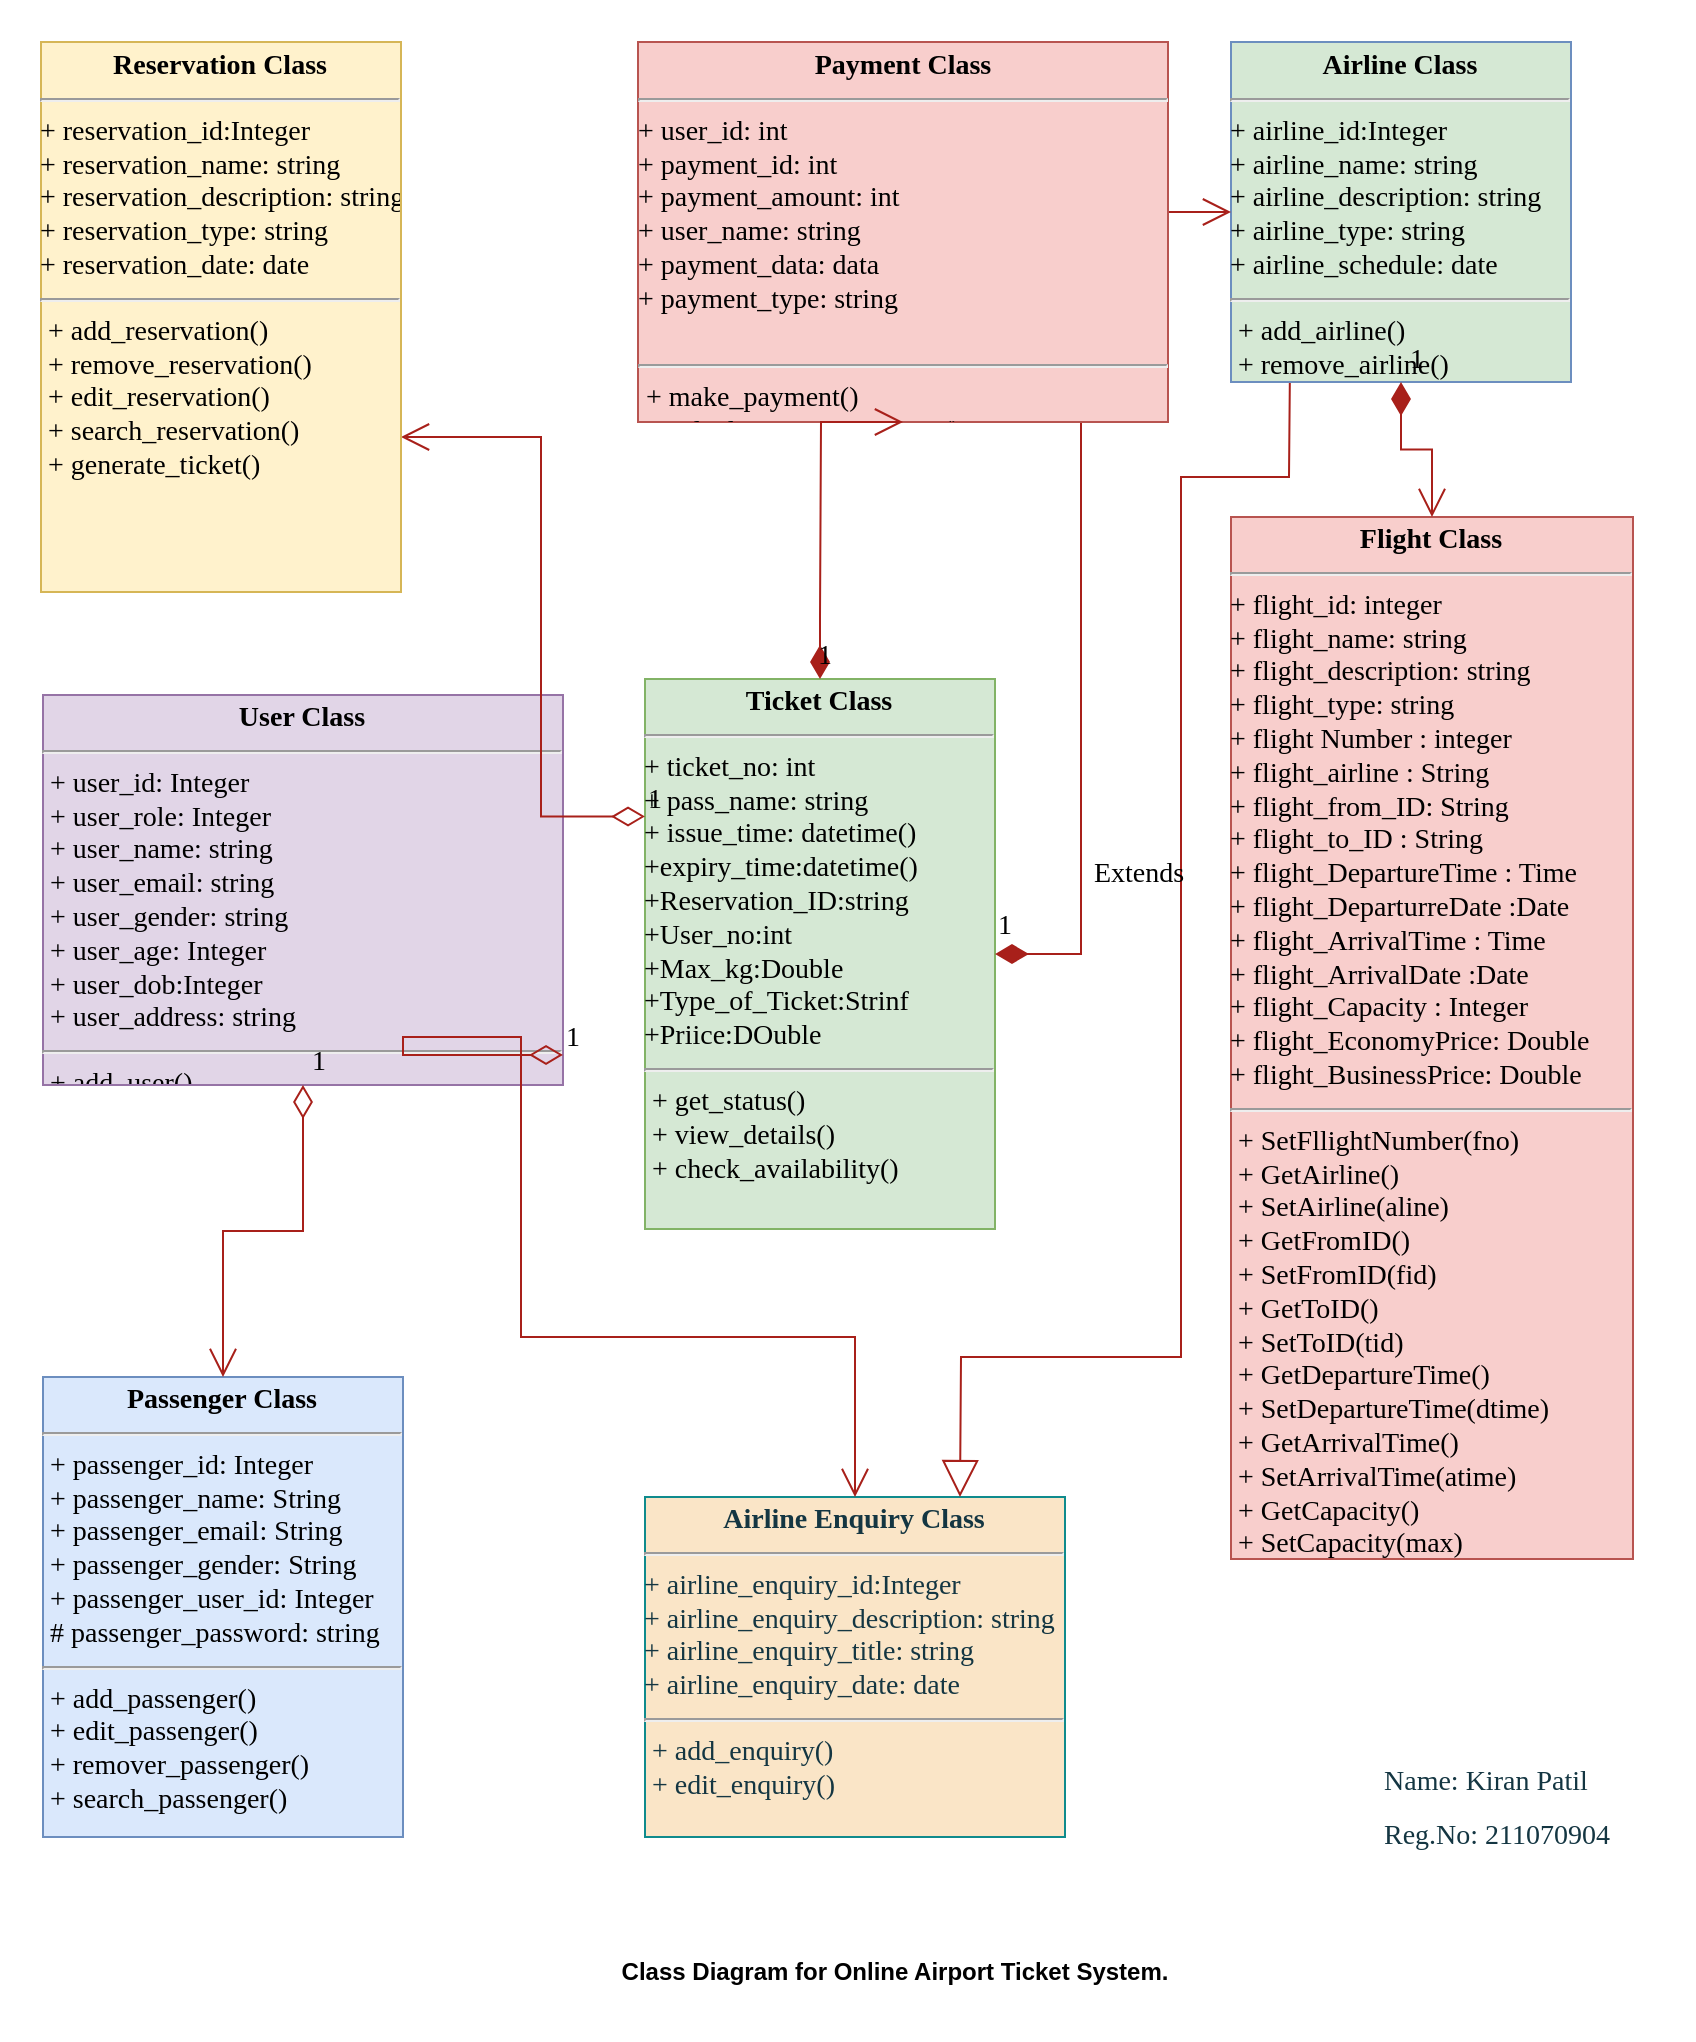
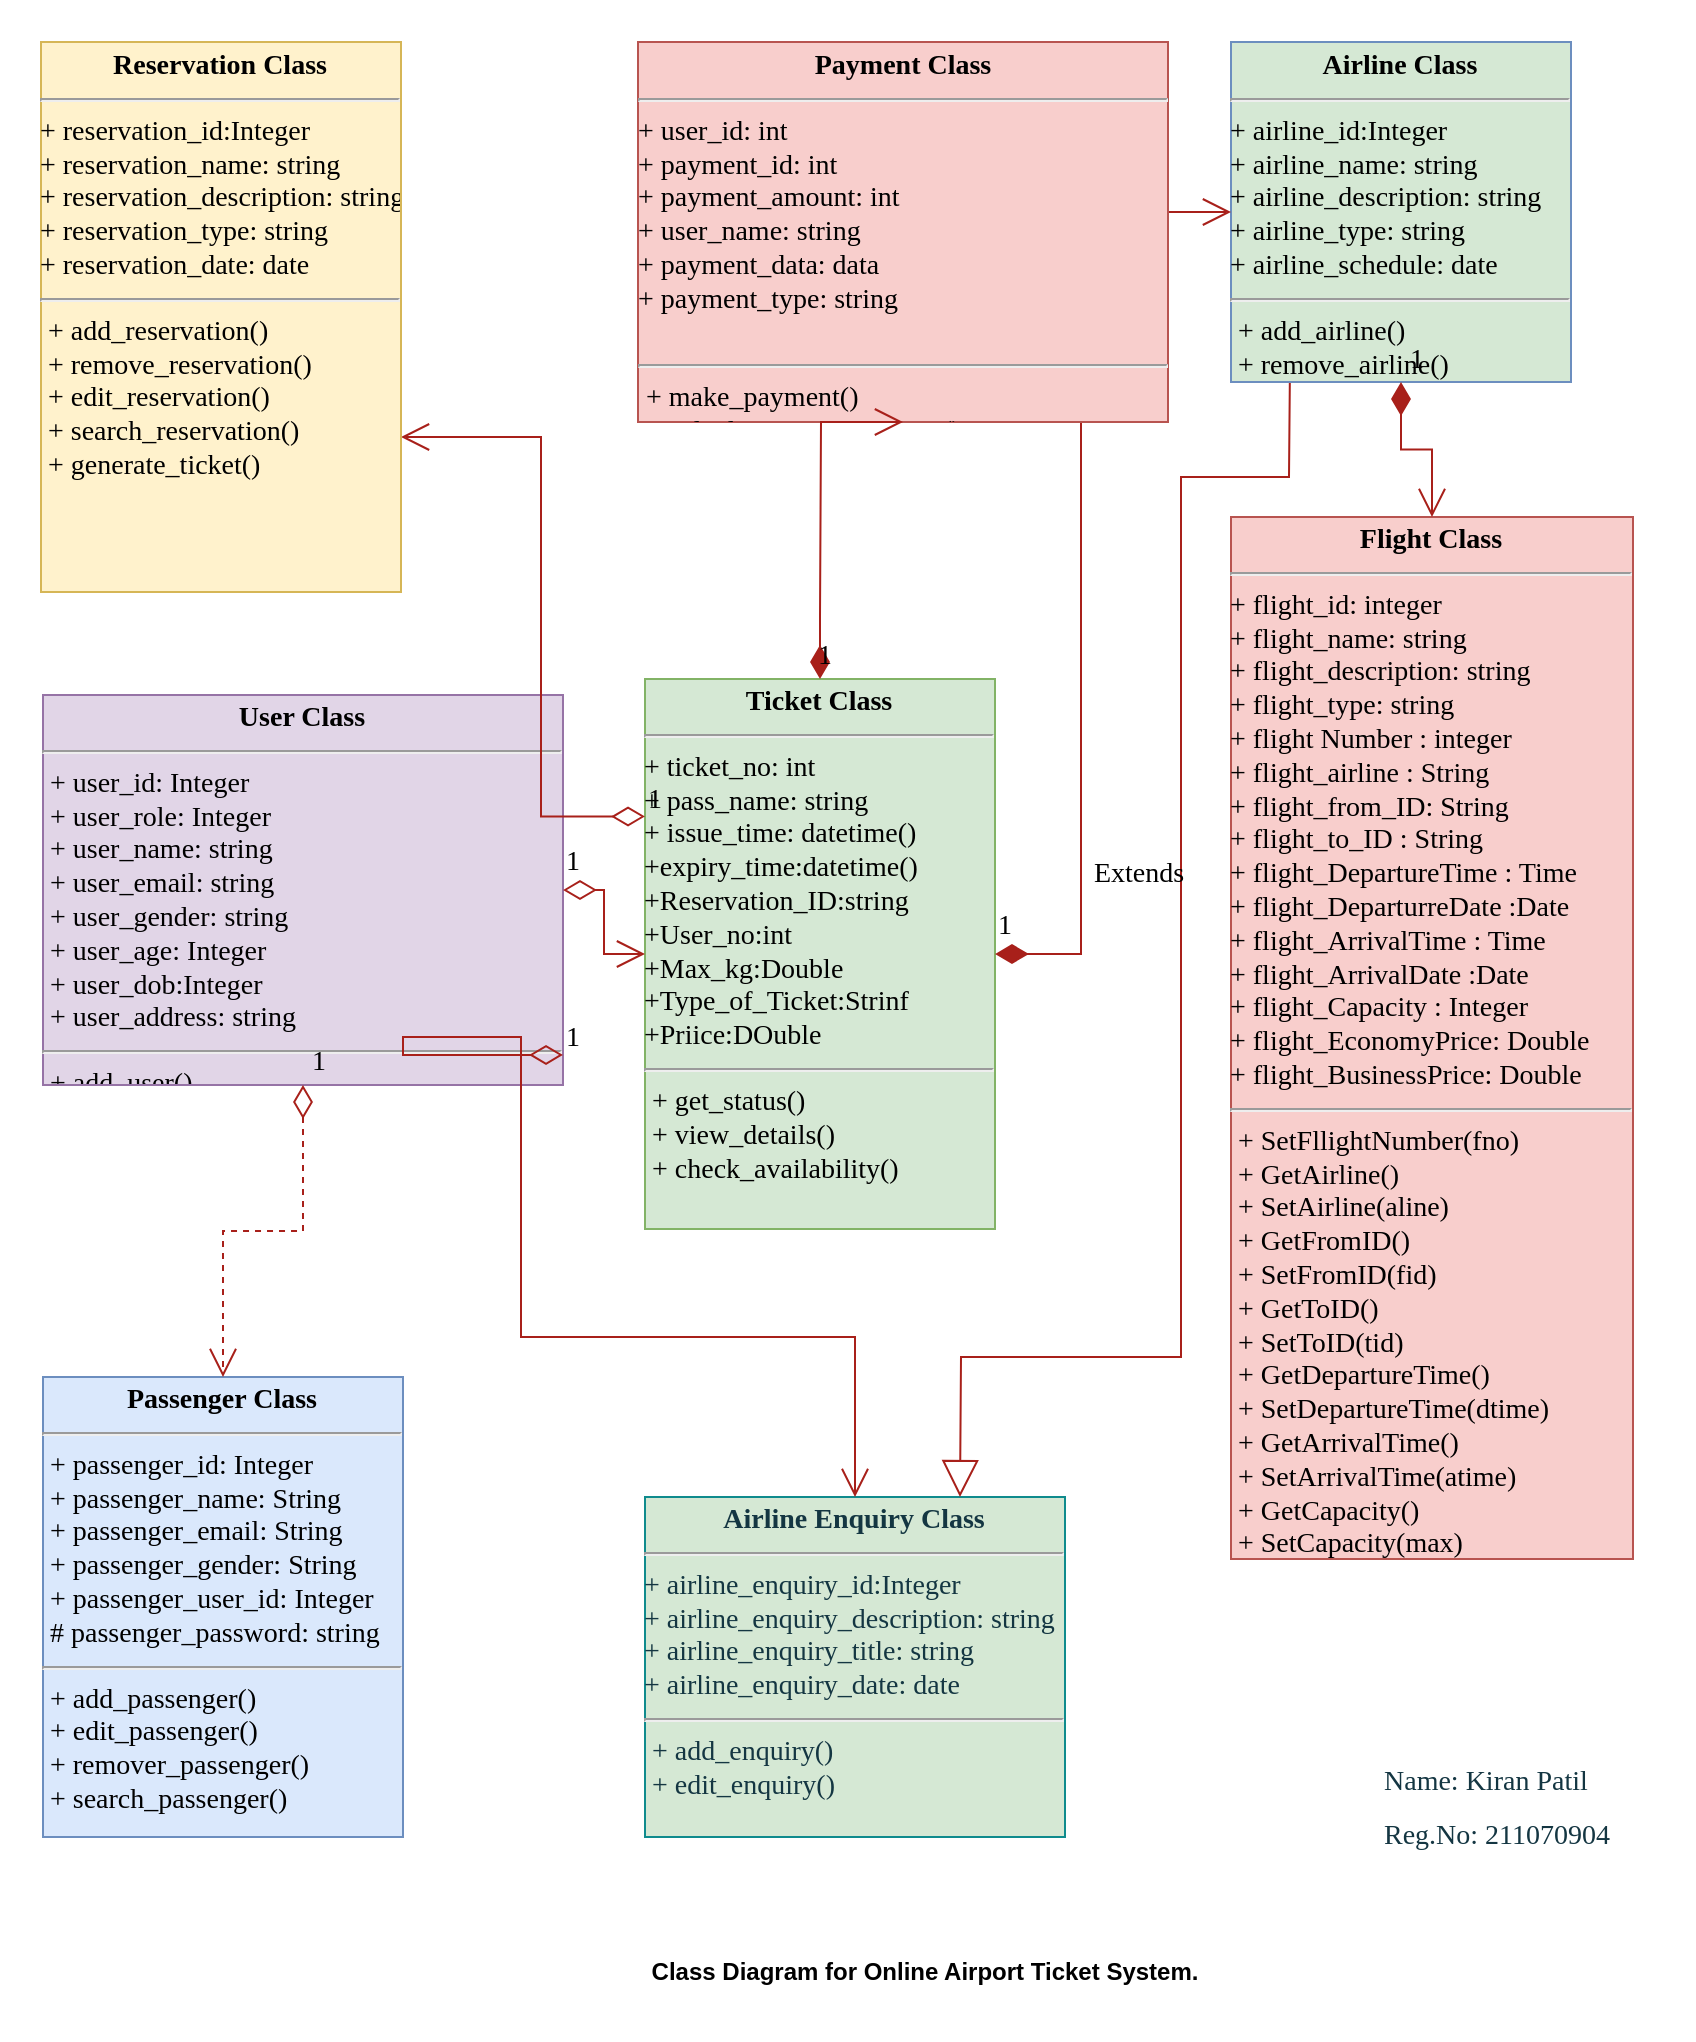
edge "User Class + user_id: Integer+ user_role: Integer + user_name: string + user_email: string + user_gender: string + user_age: Integer + user_dob:Integer + user_address: string + add_user() + edit_user() + remove_user() + login() + logout() + signup()" -- "Ticket Class + ticket_no: int + pass_name: string + issue_time: datetime() +expiry_time:datetime() +Reservation_ID:string +User_no:int +Max_kg:Double +Type_of_Ticket:Strinf +Priice:DOuble + get_status() + view_details() + check_availability()": added, label "1"
edge "User Class + user_id: Integer+ user_role: Integer + user_name: string + user_email: string + user_gender: string + user_age: Integer + user_dob:Integer + user_address: string + add_user() + edit_user() + remove_user() + login() + logout() + signup()" -- "Passenger Class + passenger_id: Integer + passenger_name: String + passenger_email: String + passenger_gender: String + passenger_user_id: Integer # passenger_password: string + add_passenger() + edit_passenger() + remover_passenger() + search_passenger()": style solid -> dashed
node "Airline Enquiry Class + airline_enquiry_id:Integer + airline_enquiry_description: string + airline_enquiry_title: string + airline_enquiry_date: date + add_enquiry() + edit_enquiry()": fillcolor #fae5c7 -> #d5e8d4
node "Class Diagram for Online Airport Ticket System.": moved (894, 1973) -> (924, 1973)
